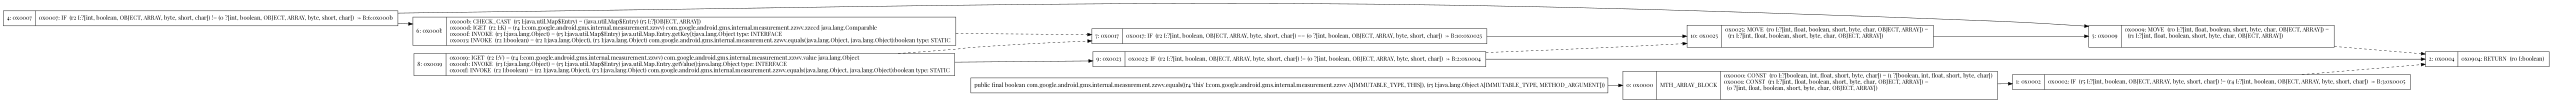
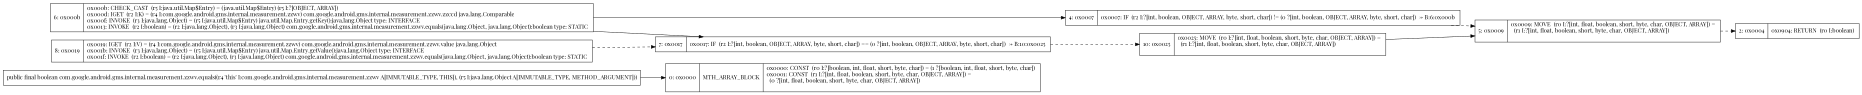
edge "4: 0x0007" -> "5: 0x0009": style solid -> dashed
edge "4: 0x0007" -> "6: 0x000b": reversed
edge "6: 0x000b" -> "7: 0x0017": style dashed -> solid
edge "7: 0x0017" -> "10: 0x0025": style solid -> dashed
node "9: 0x0023": removed
node "1: 0x0002": removed
